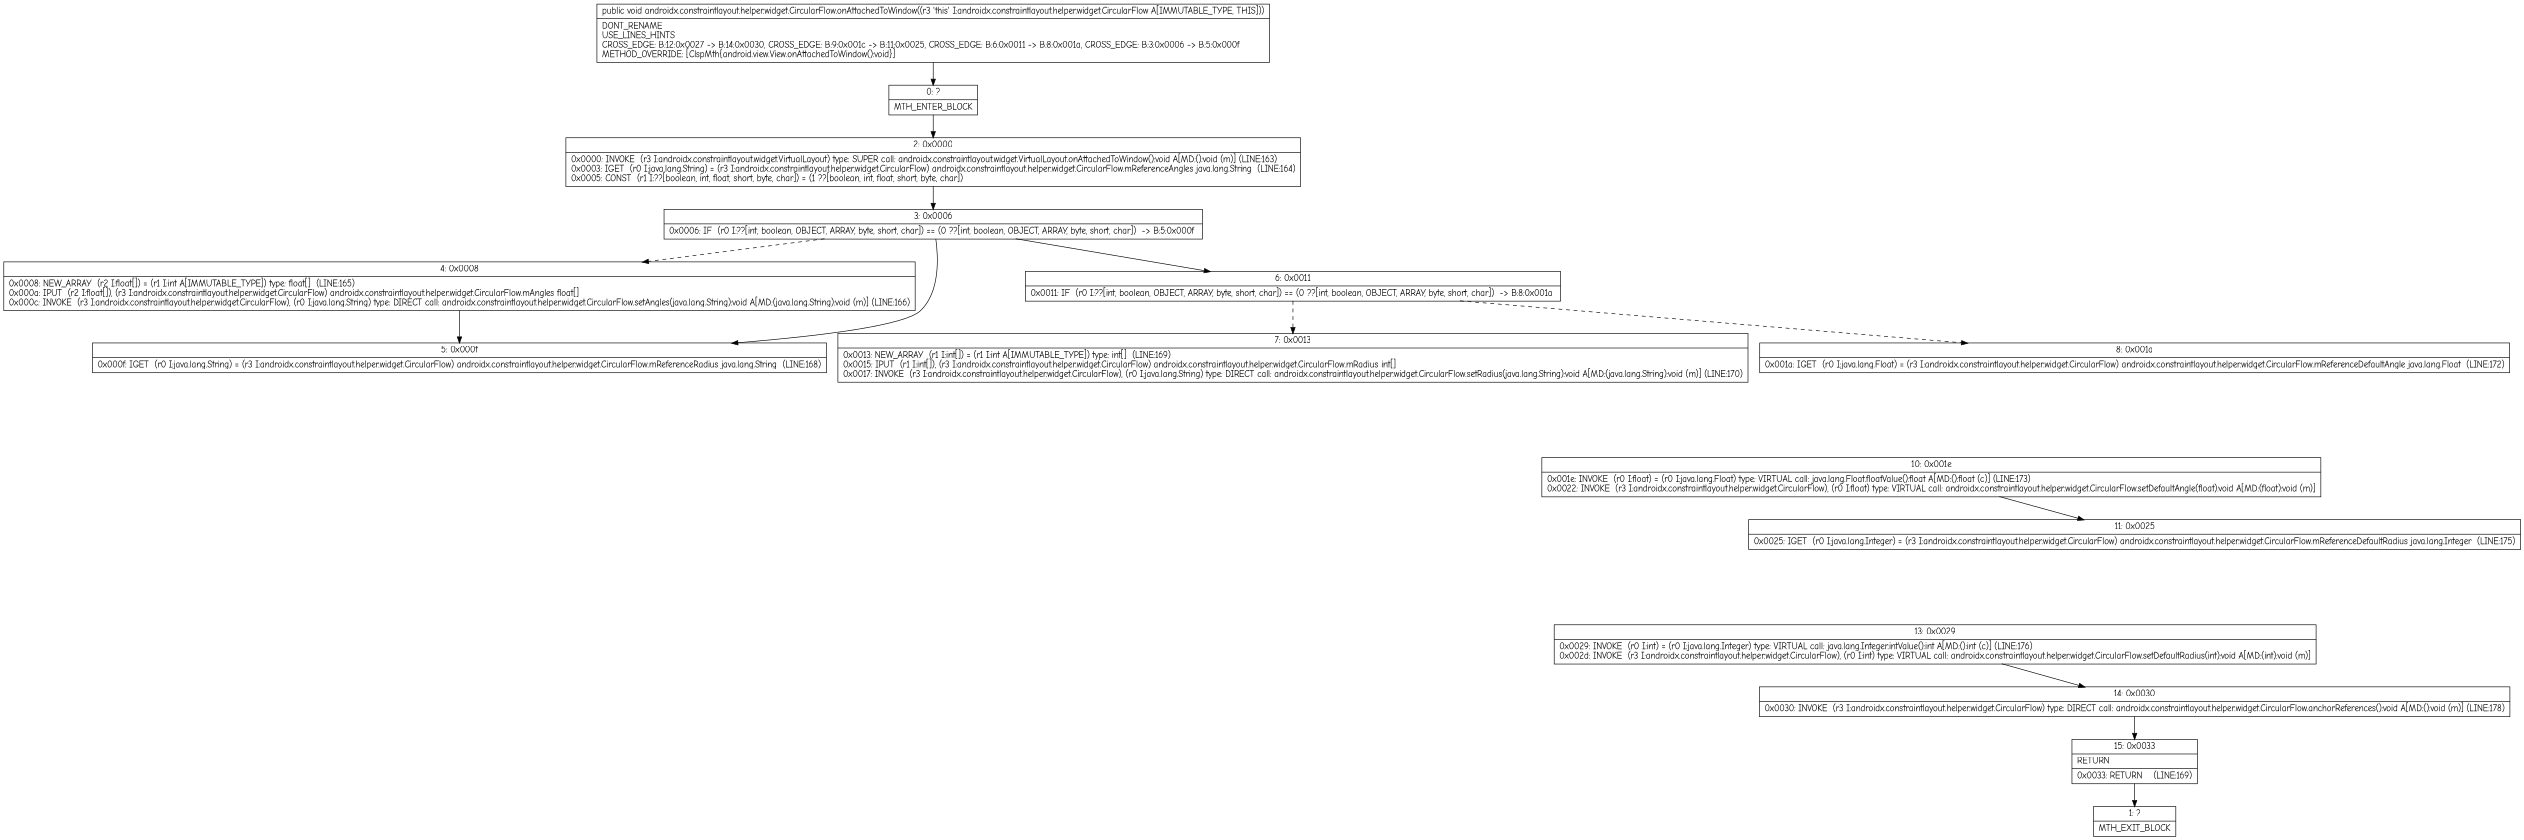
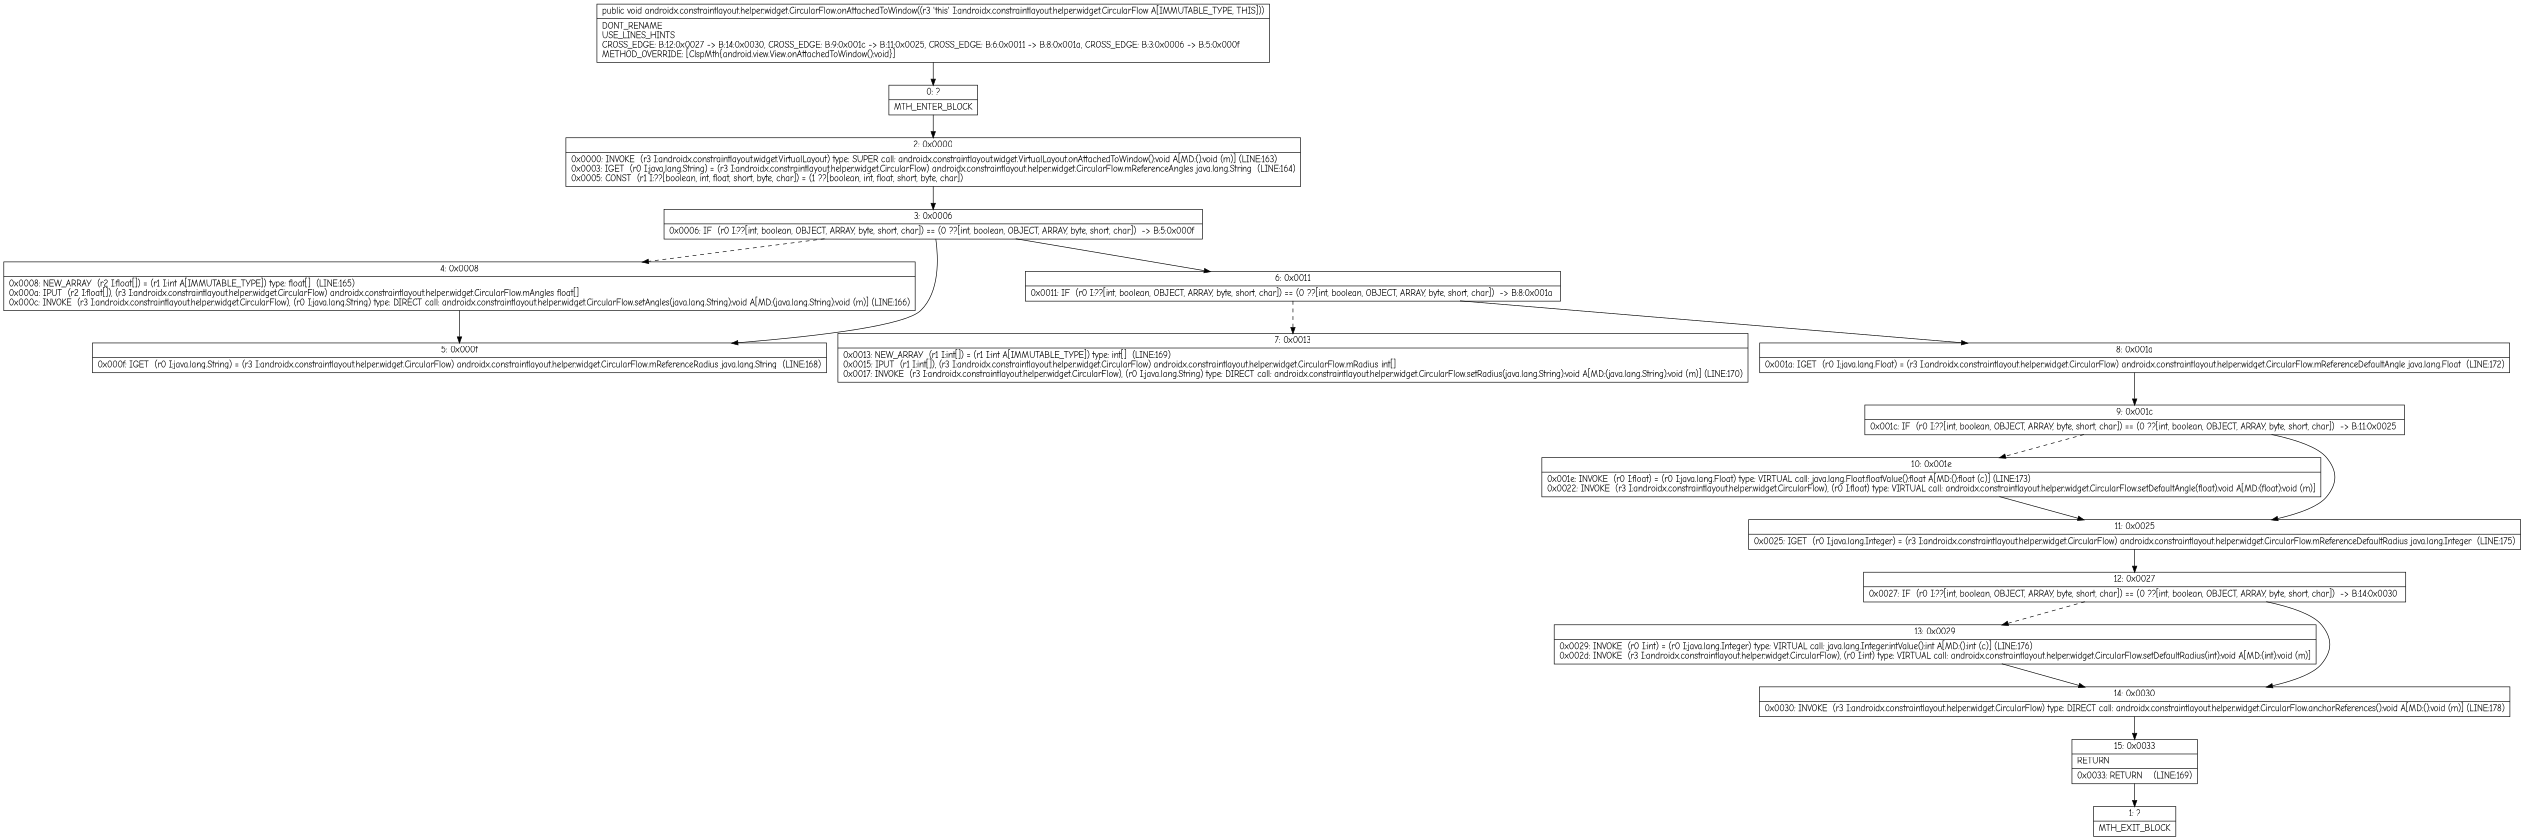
edge "6: 0x0011" -> "8: 0x001a": style dashed -> solid
node "9: 0x001c": added
node "12: 0x0027": added
